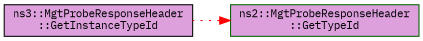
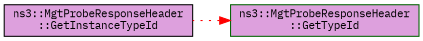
node "ns2::MgtProbeResponseHeader ::GetTypeId": label "ns2::MgtProbeResponseHeader ::GetTypeId" -> "ns3::MgtProbeResponseHeader ::GetTypeId"
